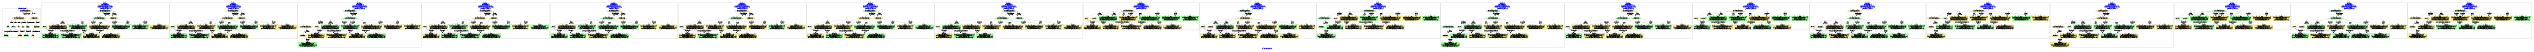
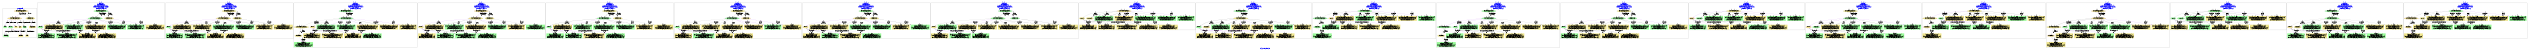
cluster "1-dateOfBirth model": label "1-dateOfBirth model" -> "1-correct model"
node "deathDate": removed
